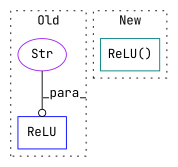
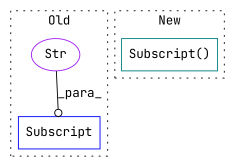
node "ReLU()": label "ReLU()" -> "Subscript()"
node "ReLU": label "ReLU" -> "Subscript"
